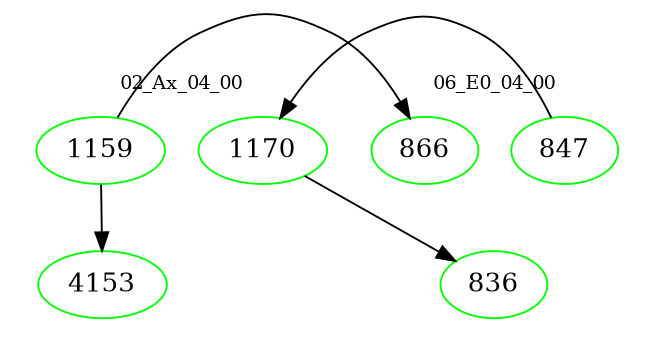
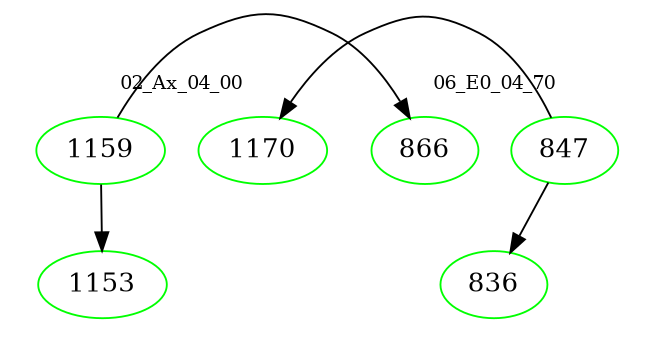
cluster "06_E0_04_00": label "06_E0_04_00" -> "06_E0_04_70"
edge "1170" -> "836": now "847" -> "836"
node "4153": label "4153" -> "1153"
